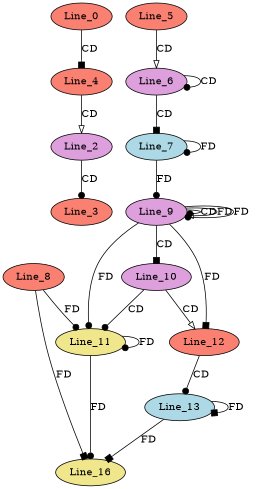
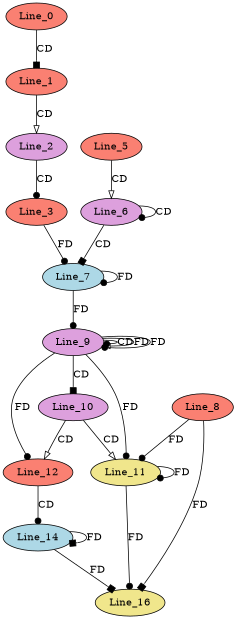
node "Line_4": label "Line_4" -> "Line_1"
edge "Line_3" -> "Line_7": added, label "FD"
edge "Line_9" -> "Line_12": arrowhead box -> dot
edge "Line_10" -> "Line_11": arrowhead dot -> onormal
node "Line_13": label "Line_13" -> "Line_14"
